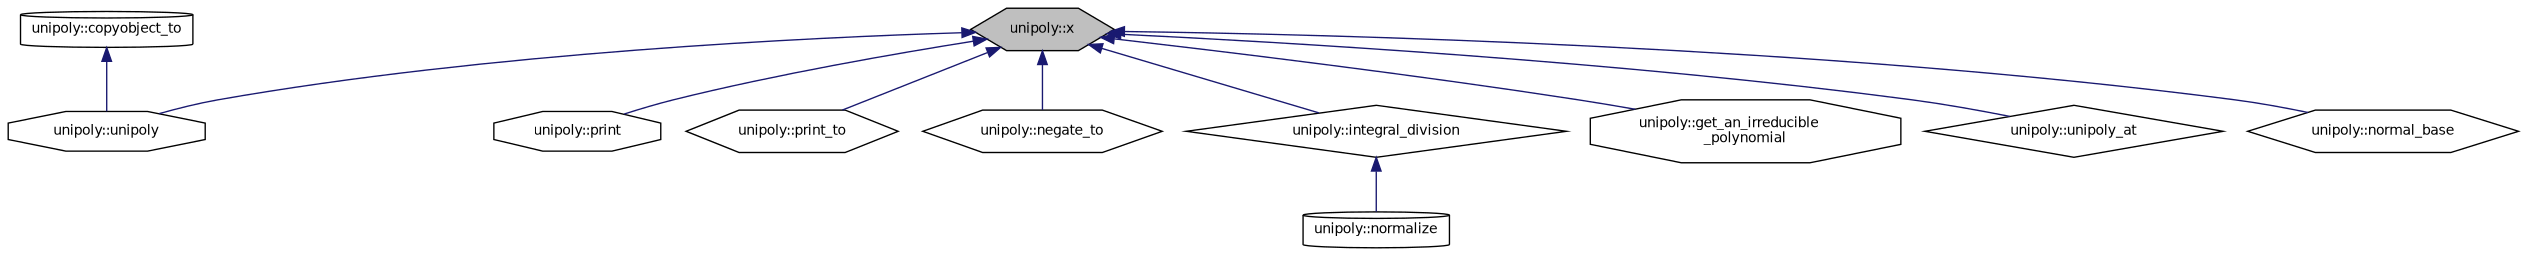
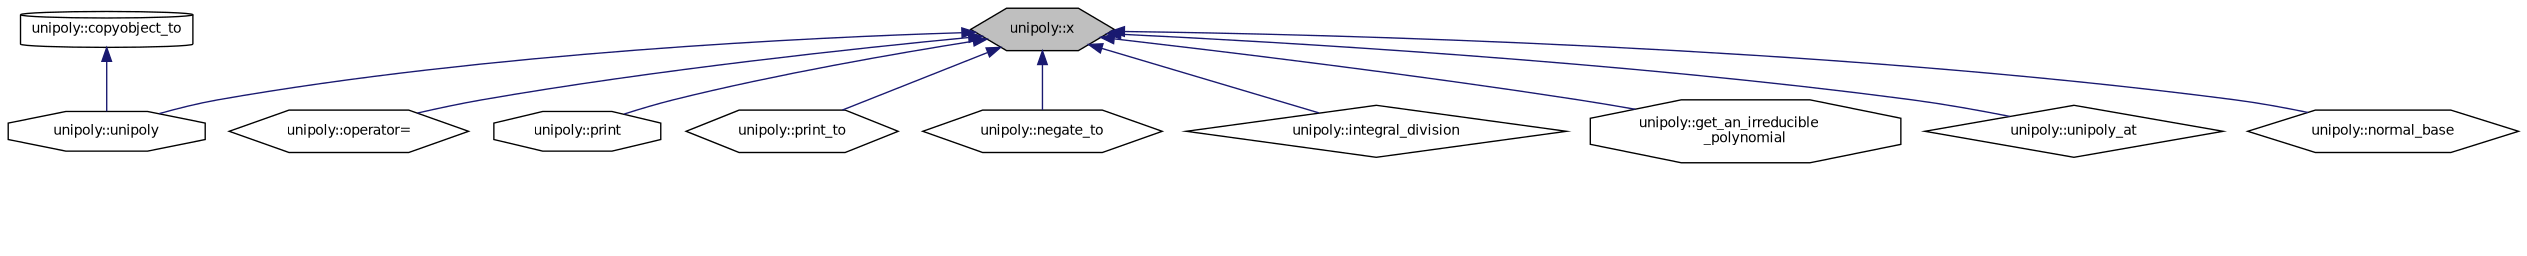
node "unipoly::operator=": added
node "unipoly::normalize": removed
